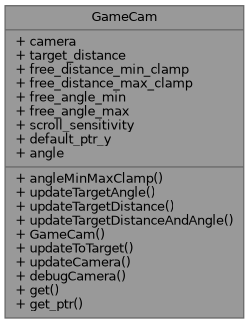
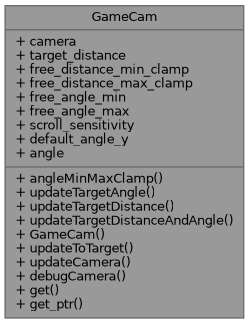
node "GameCam": text "+ default_ptr_y" -> "+ default_angle_y"
